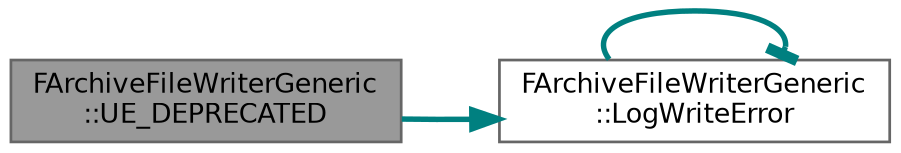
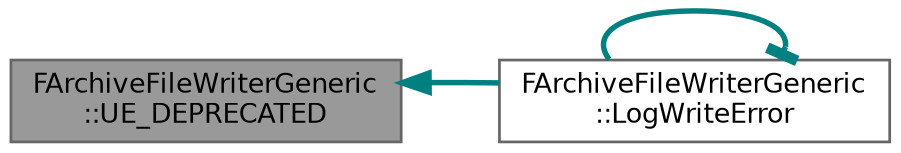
edge "FArchiveFileWriterGeneric ::UE_DEPRECATED" -> "FArchiveFileWriterGeneric ::LogWriteError": reversed
